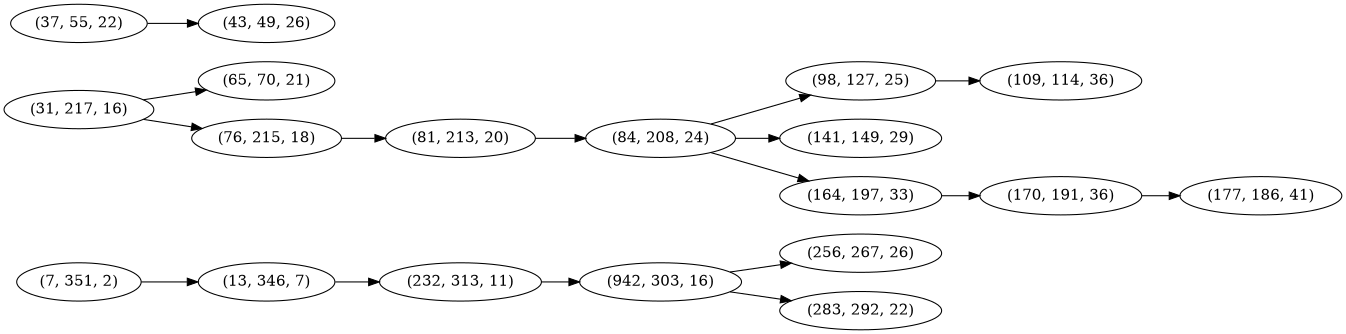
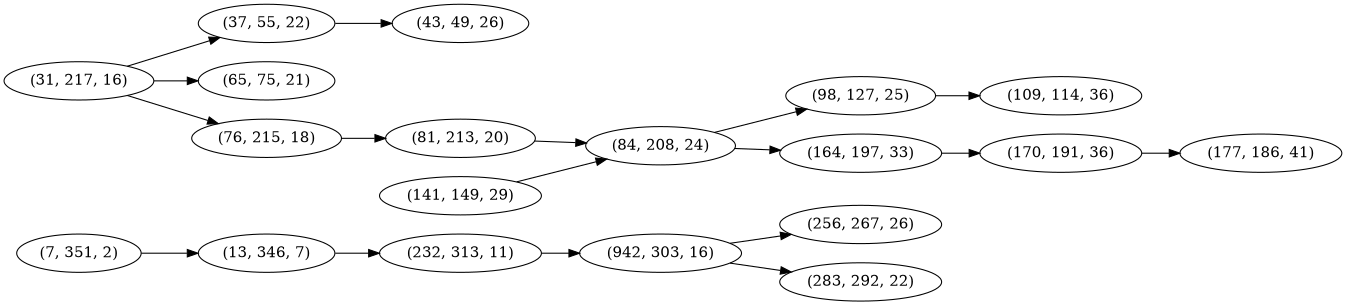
edge "(31, 217, 16)" -> "(37, 55, 22)": added
node "(65, 70, 21)": label "(65, 70, 21)" -> "(65, 75, 21)"
edge "(84, 208, 24)" -> "(141, 149, 29)": reversed
